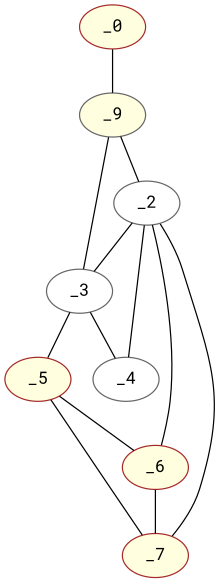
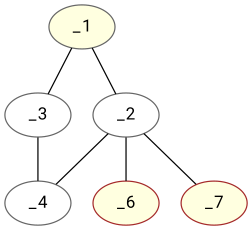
node "_0": removed
node "_9": label "_9" -> "_1"
edge "_2" -- "_3": removed
node "_5": removed
edge "_6" -- "_7": removed
